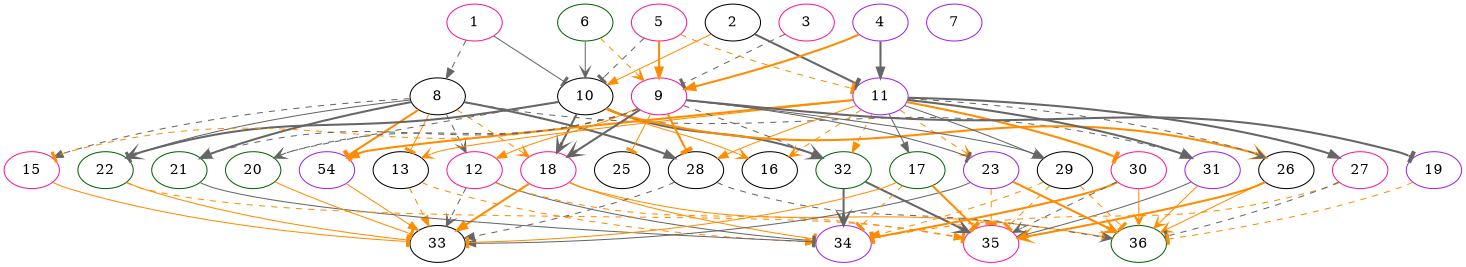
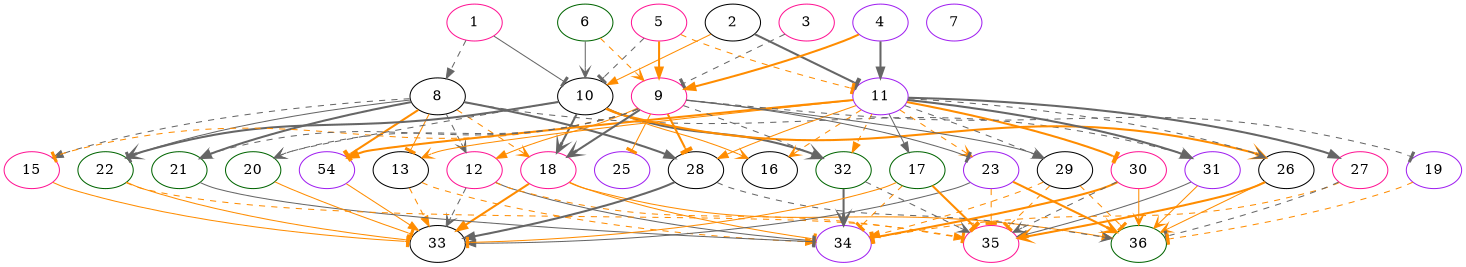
edge "9" -> "19": style bold -> dashed
edge "11" -> "29": style solid -> dashed
node "25": color black -> purple
edge "32" -> "35": style bold -> dashed
edge "28" -> "33": style dashed -> bold
